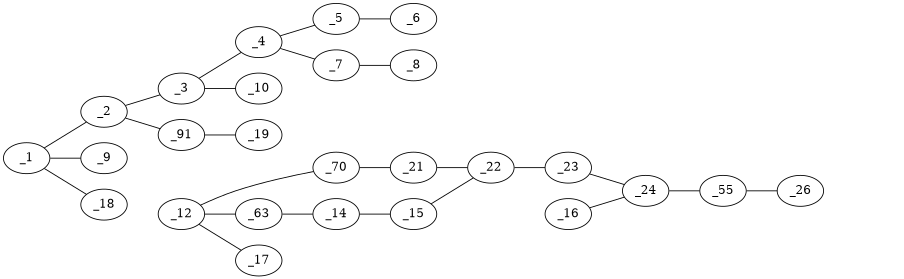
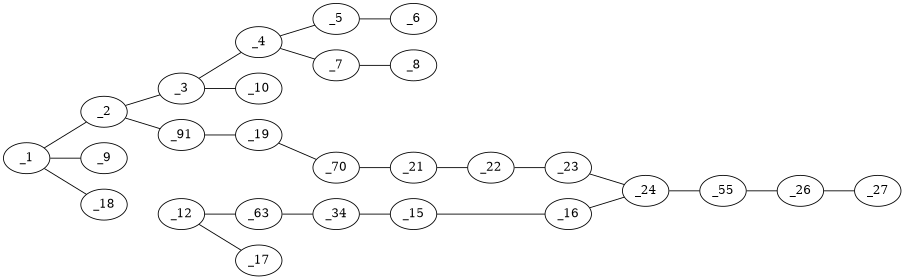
edge "_70" -- "_12": now "_70" -- "_19"
edge "_22" -- "_15": now "_16" -- "_15"
node "_27": added
node "_14": label "_14" -> "_34"
